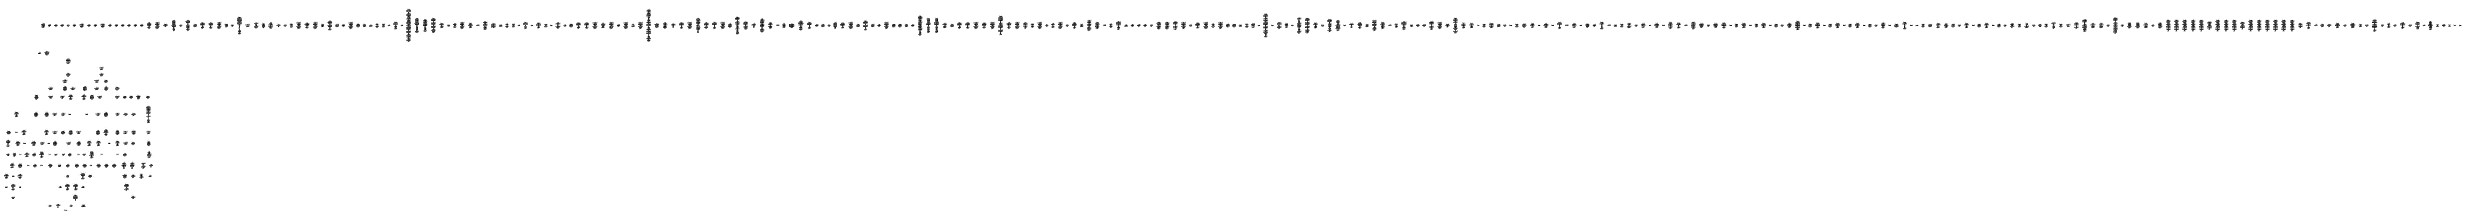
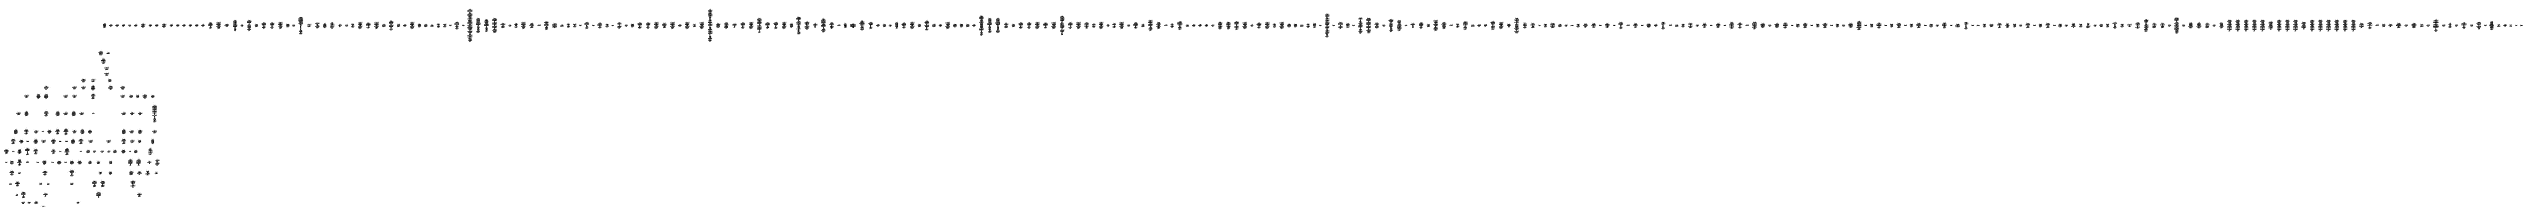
node "# 0x14ee JUMPDEST CALLDATALOAD PUSHX Data PUSHX Data JUMP": removed
